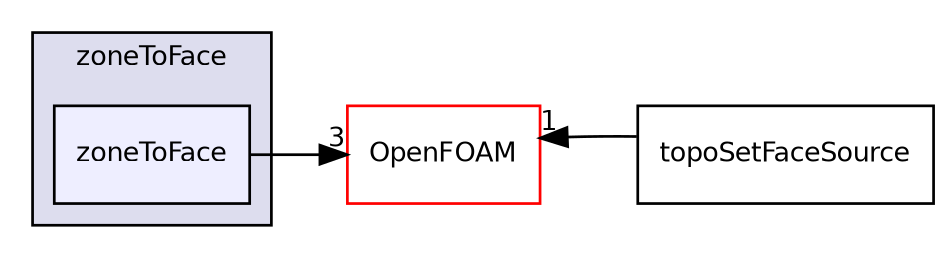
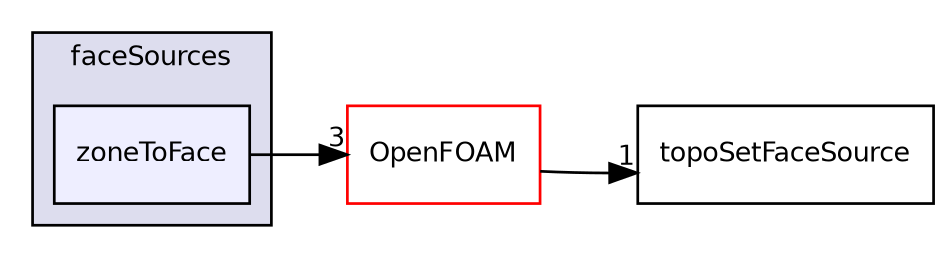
cluster "zoneToFace": label "zoneToFace" -> "faceSources"
edge "topoSetFaceSource" -> "OpenFOAM": reversed
